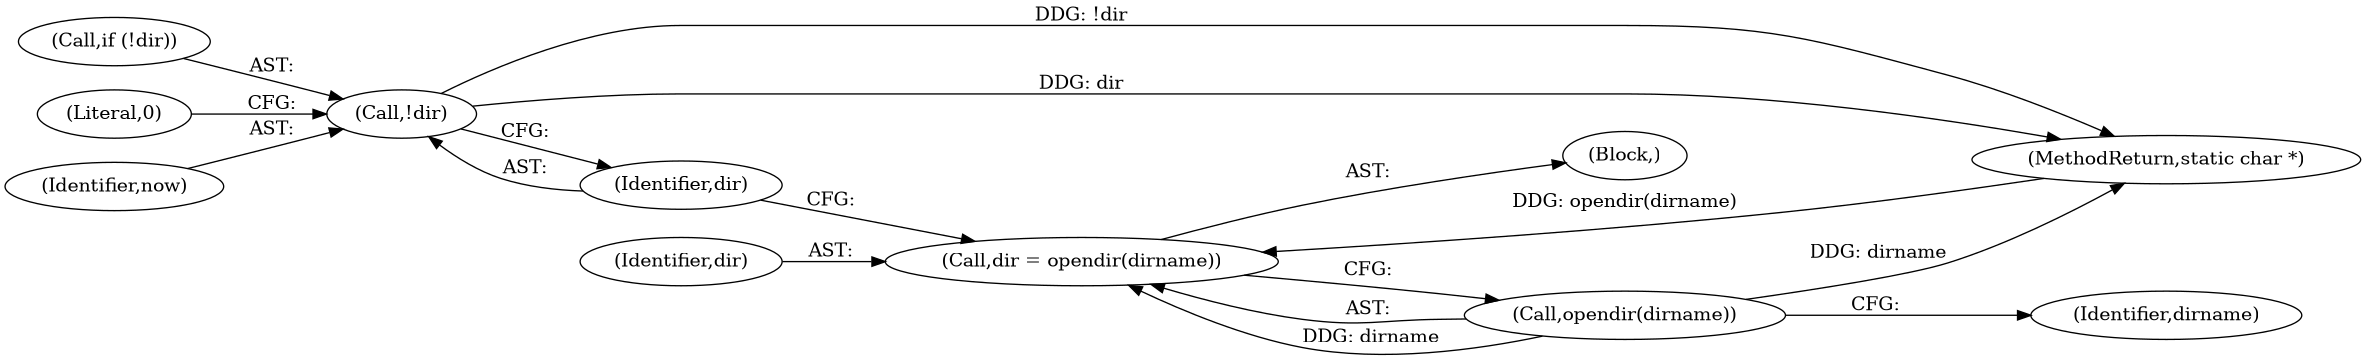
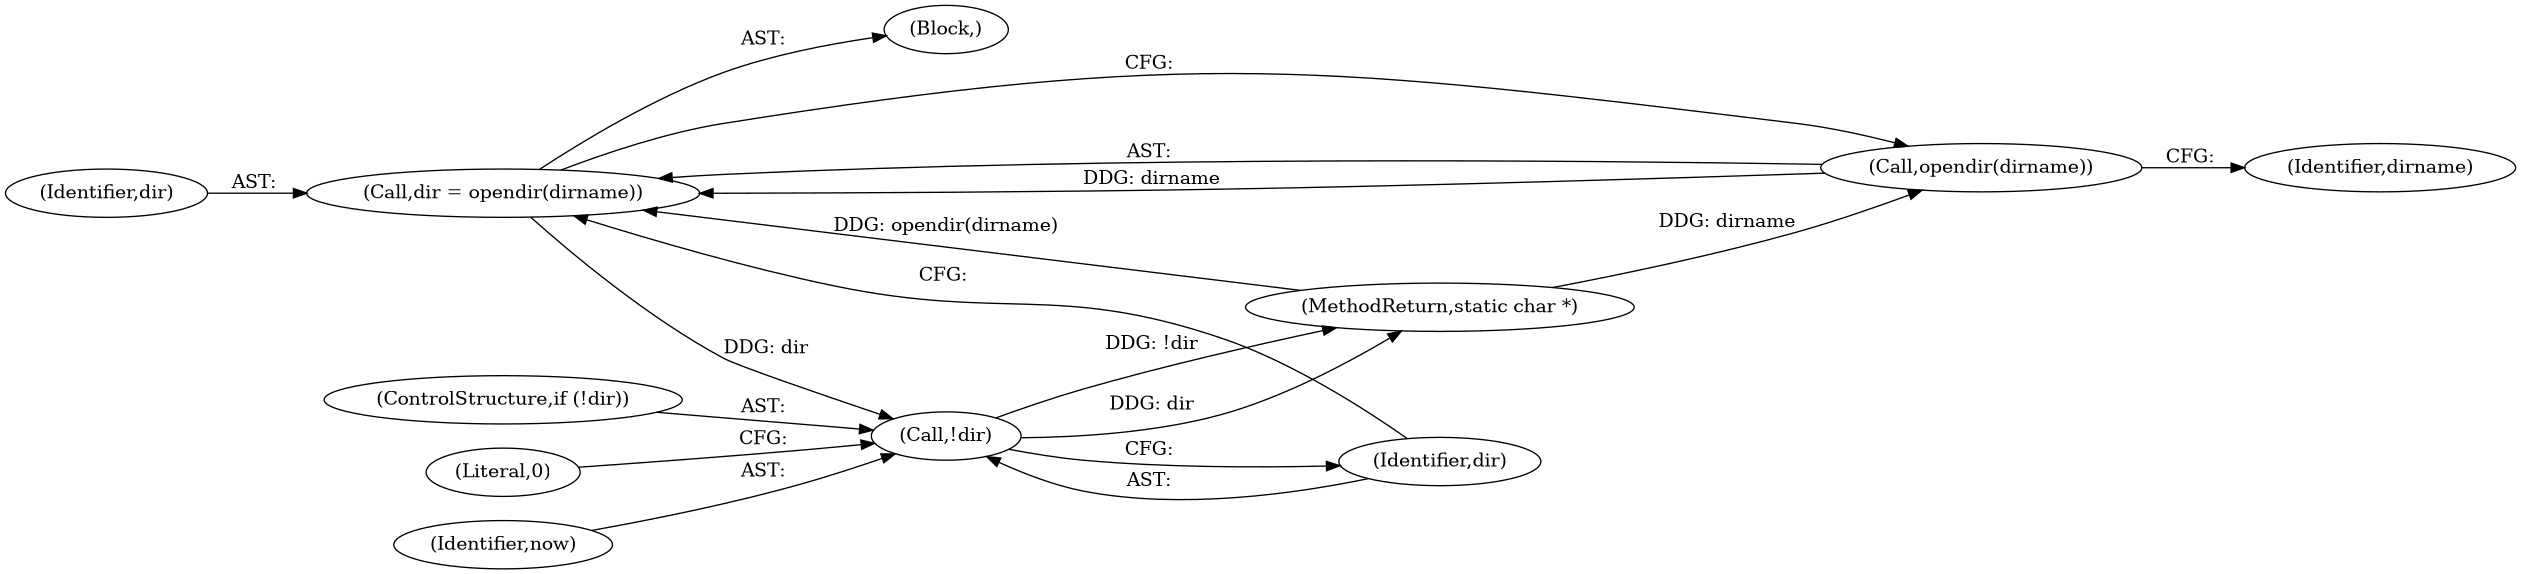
node "(Call,if (!dir))": label "(Call,if (!dir))" -> "(ControlStructure,if (!dir))"
edge "(Call,opendir(dirname))" -> "(MethodReturn,static char *)": reversed
edge "(Call,dir = opendir(dirname))" -> "(Call,!dir)": added, label "DDG: dir"
